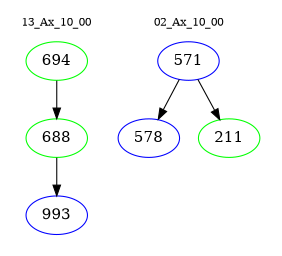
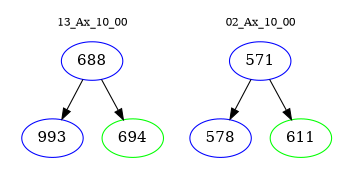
edge "694" -> "688": reversed
node "688": color green -> blue
node "211": label "211" -> "611"
